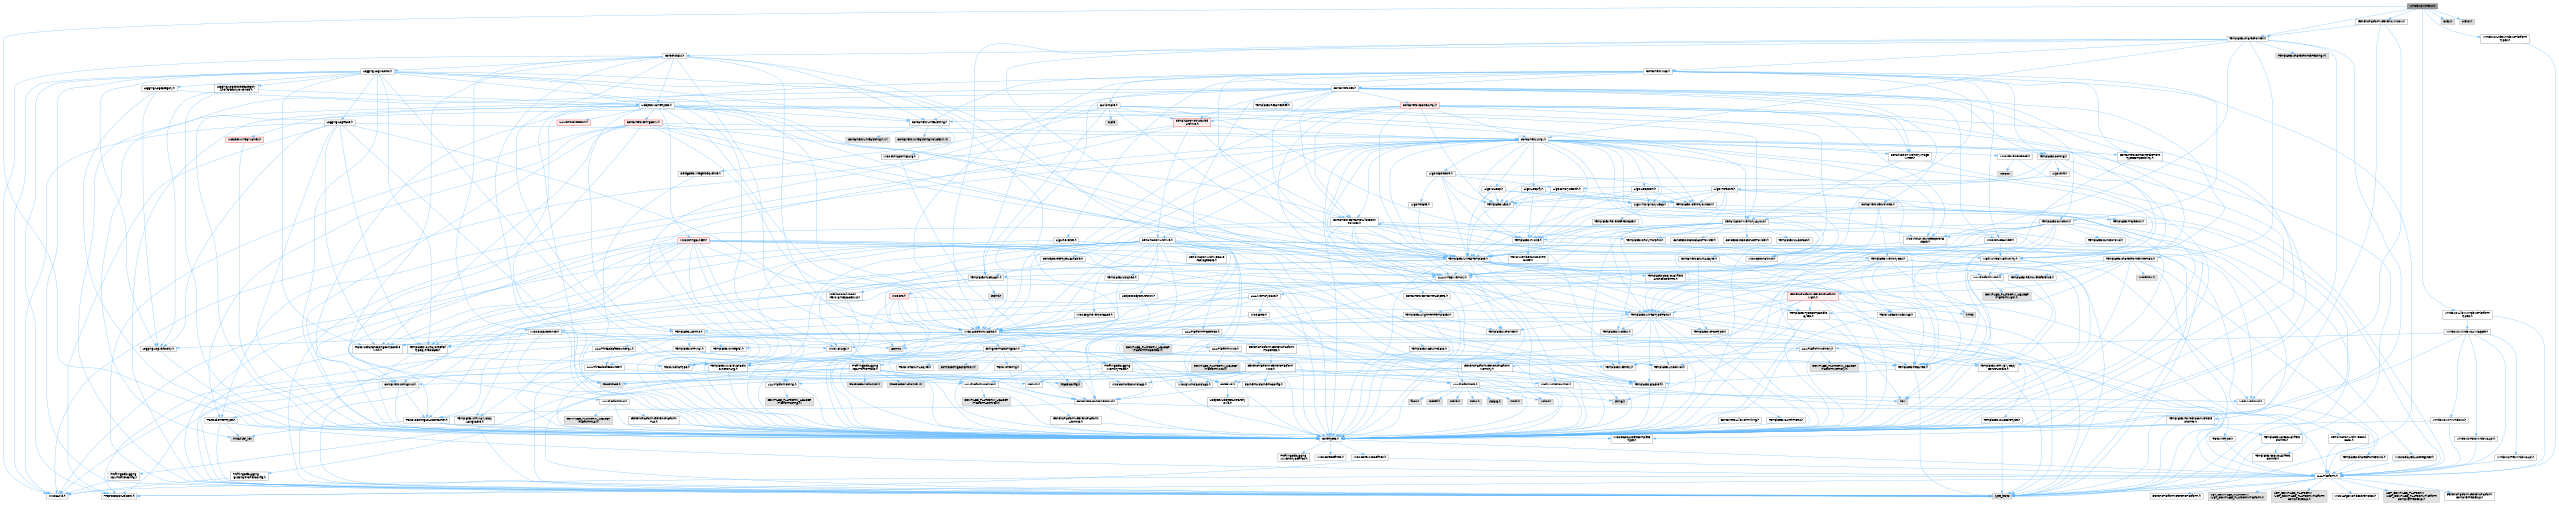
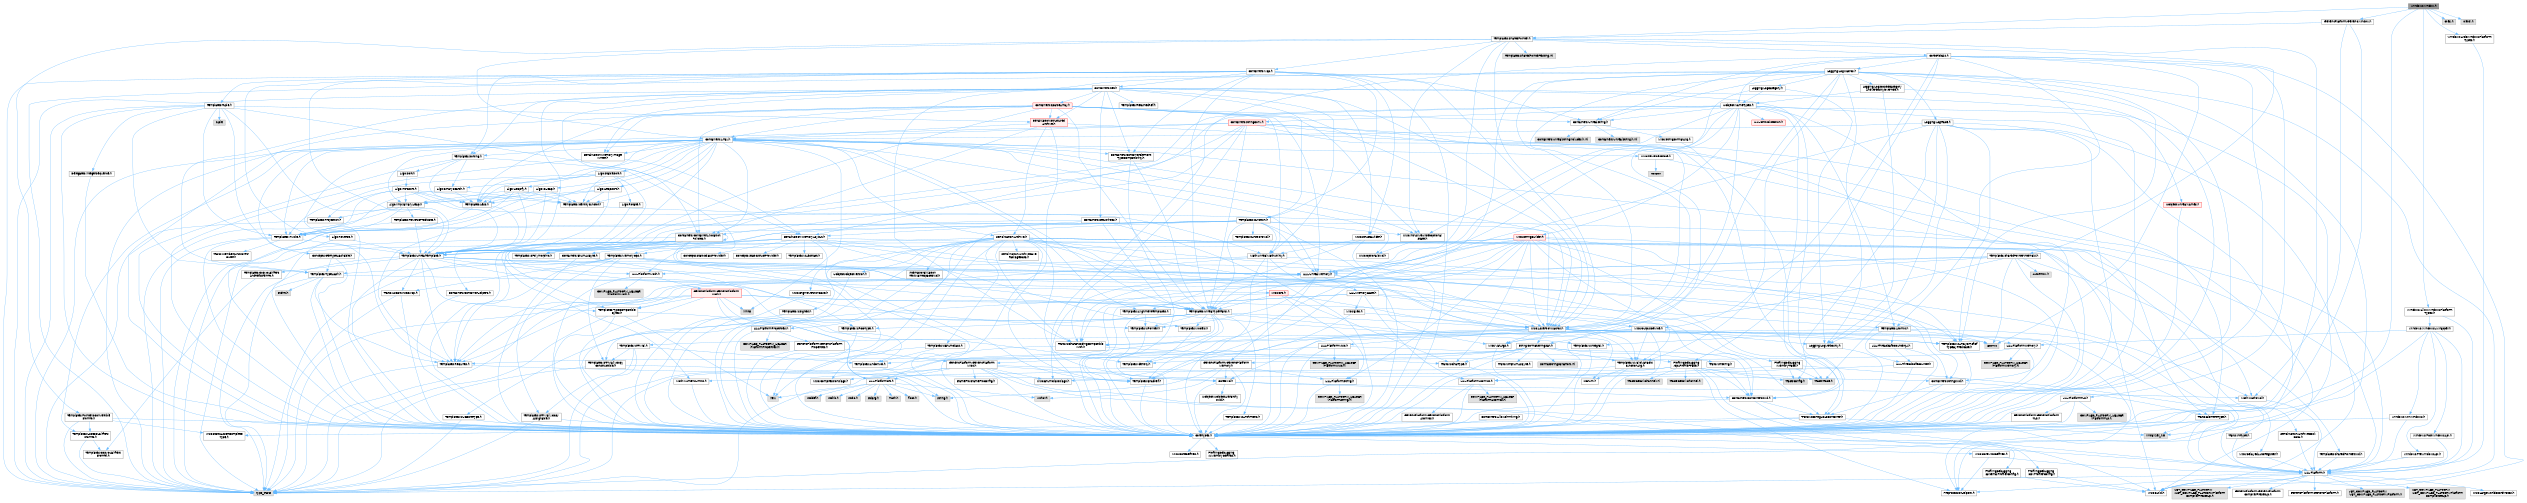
node "Build/Tuple.h": label "Build/Tuple.h" -> "Templates/Tuple.h"
edge "Templates/IsPolymorphic.h" -> "Math/UnrealMathUtility.h": now "Templates/Function.h" -> "Math/UnrealMathUtility.h"
node "Templates/RemoveReference.h": removed
